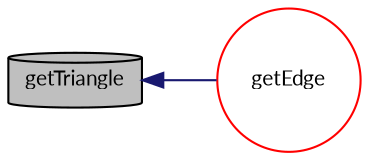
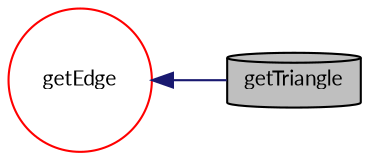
edge "getEdge" -> "getTriangle": reversed
